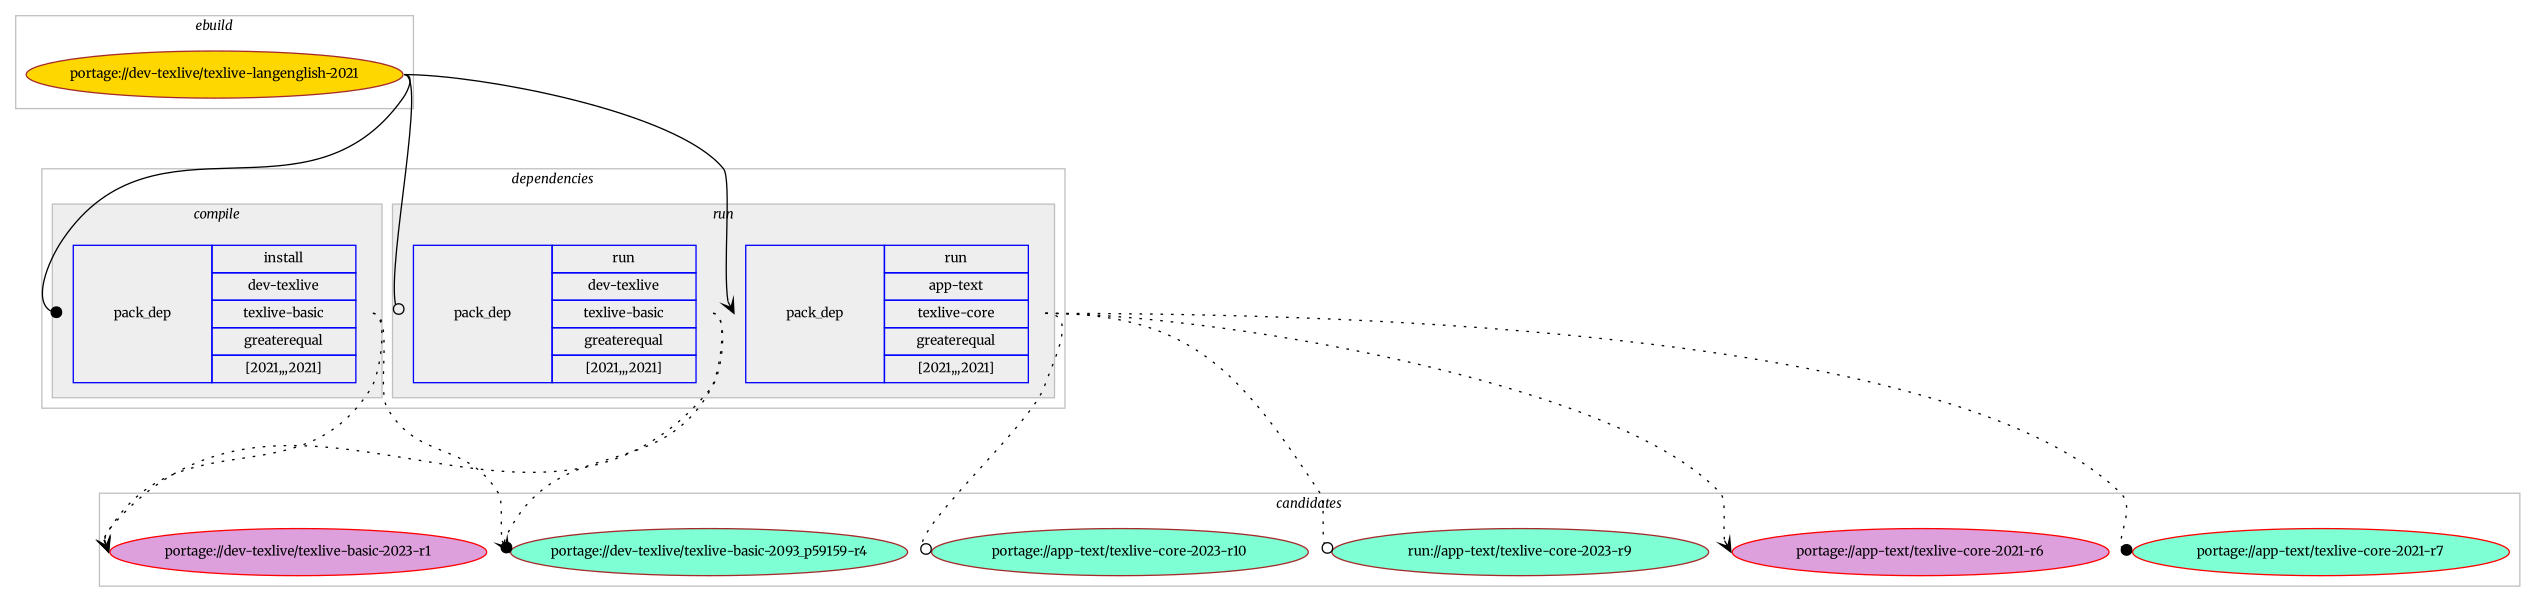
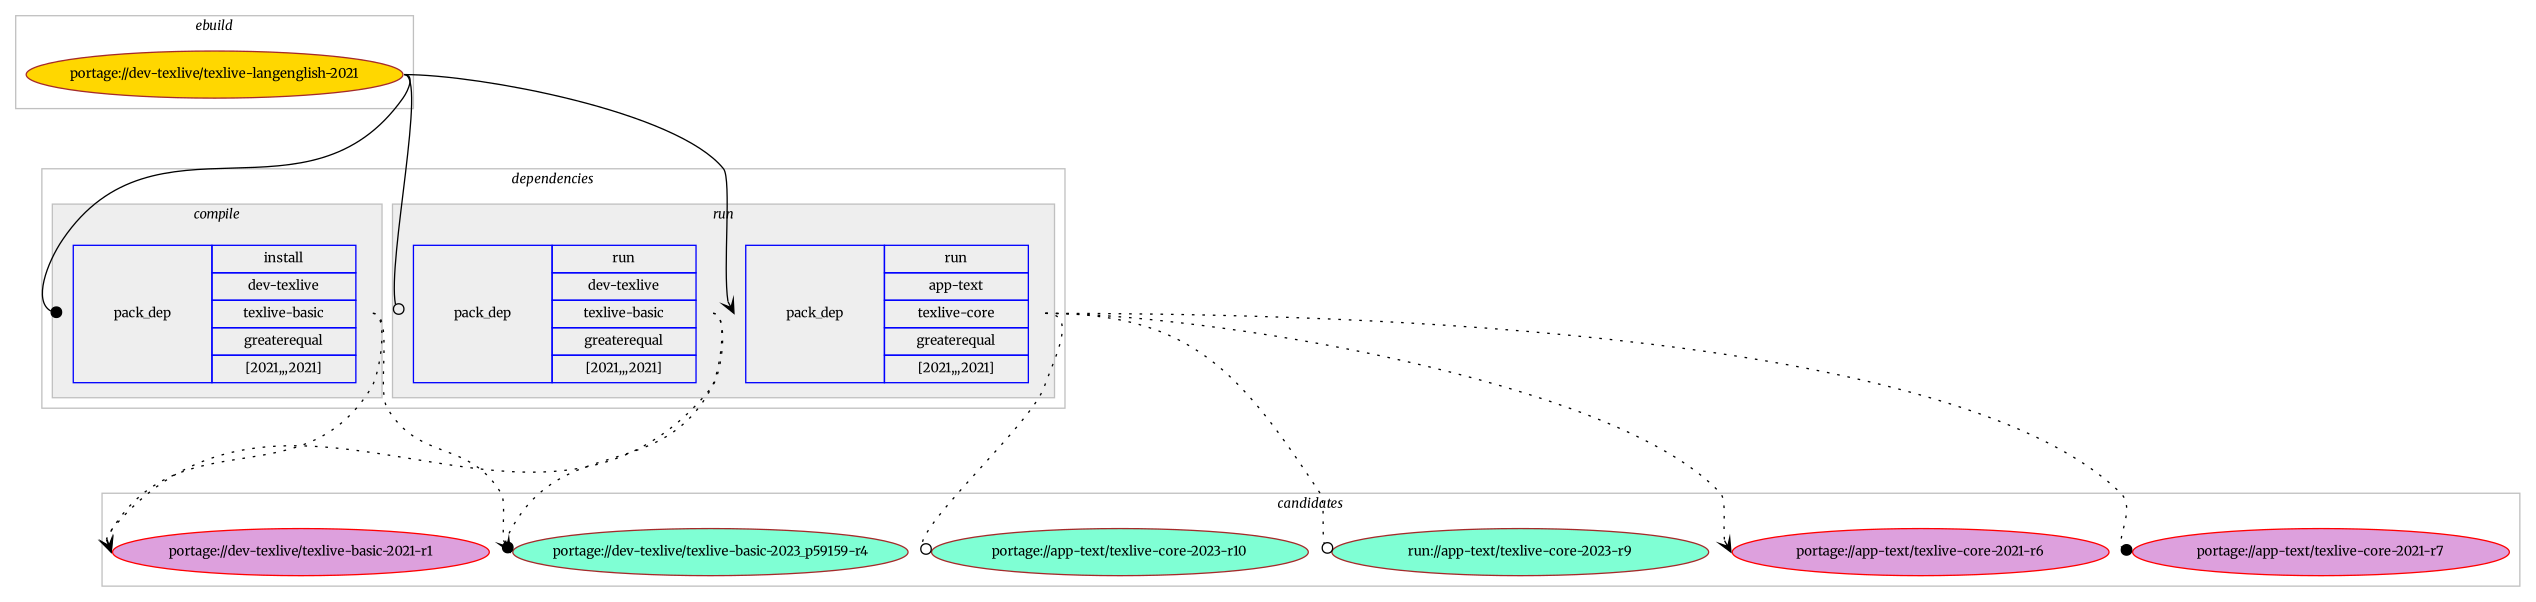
node "portage://dev-texlive/texlive-basic-2023-r1": label "portage://dev-texlive/texlive-basic-2023-r1" -> "portage://dev-texlive/texlive-basic-2021-r1"
node "portage://dev-texlive/texlive-basic-2093_p59159-r4": label "portage://dev-texlive/texlive-basic-2093_p59159-r4" -> "portage://dev-texlive/texlive-basic-2023_p59159-r4"
node "portage://app-text/texlive-core-2021-r7": fillcolor aquamarine -> plum
